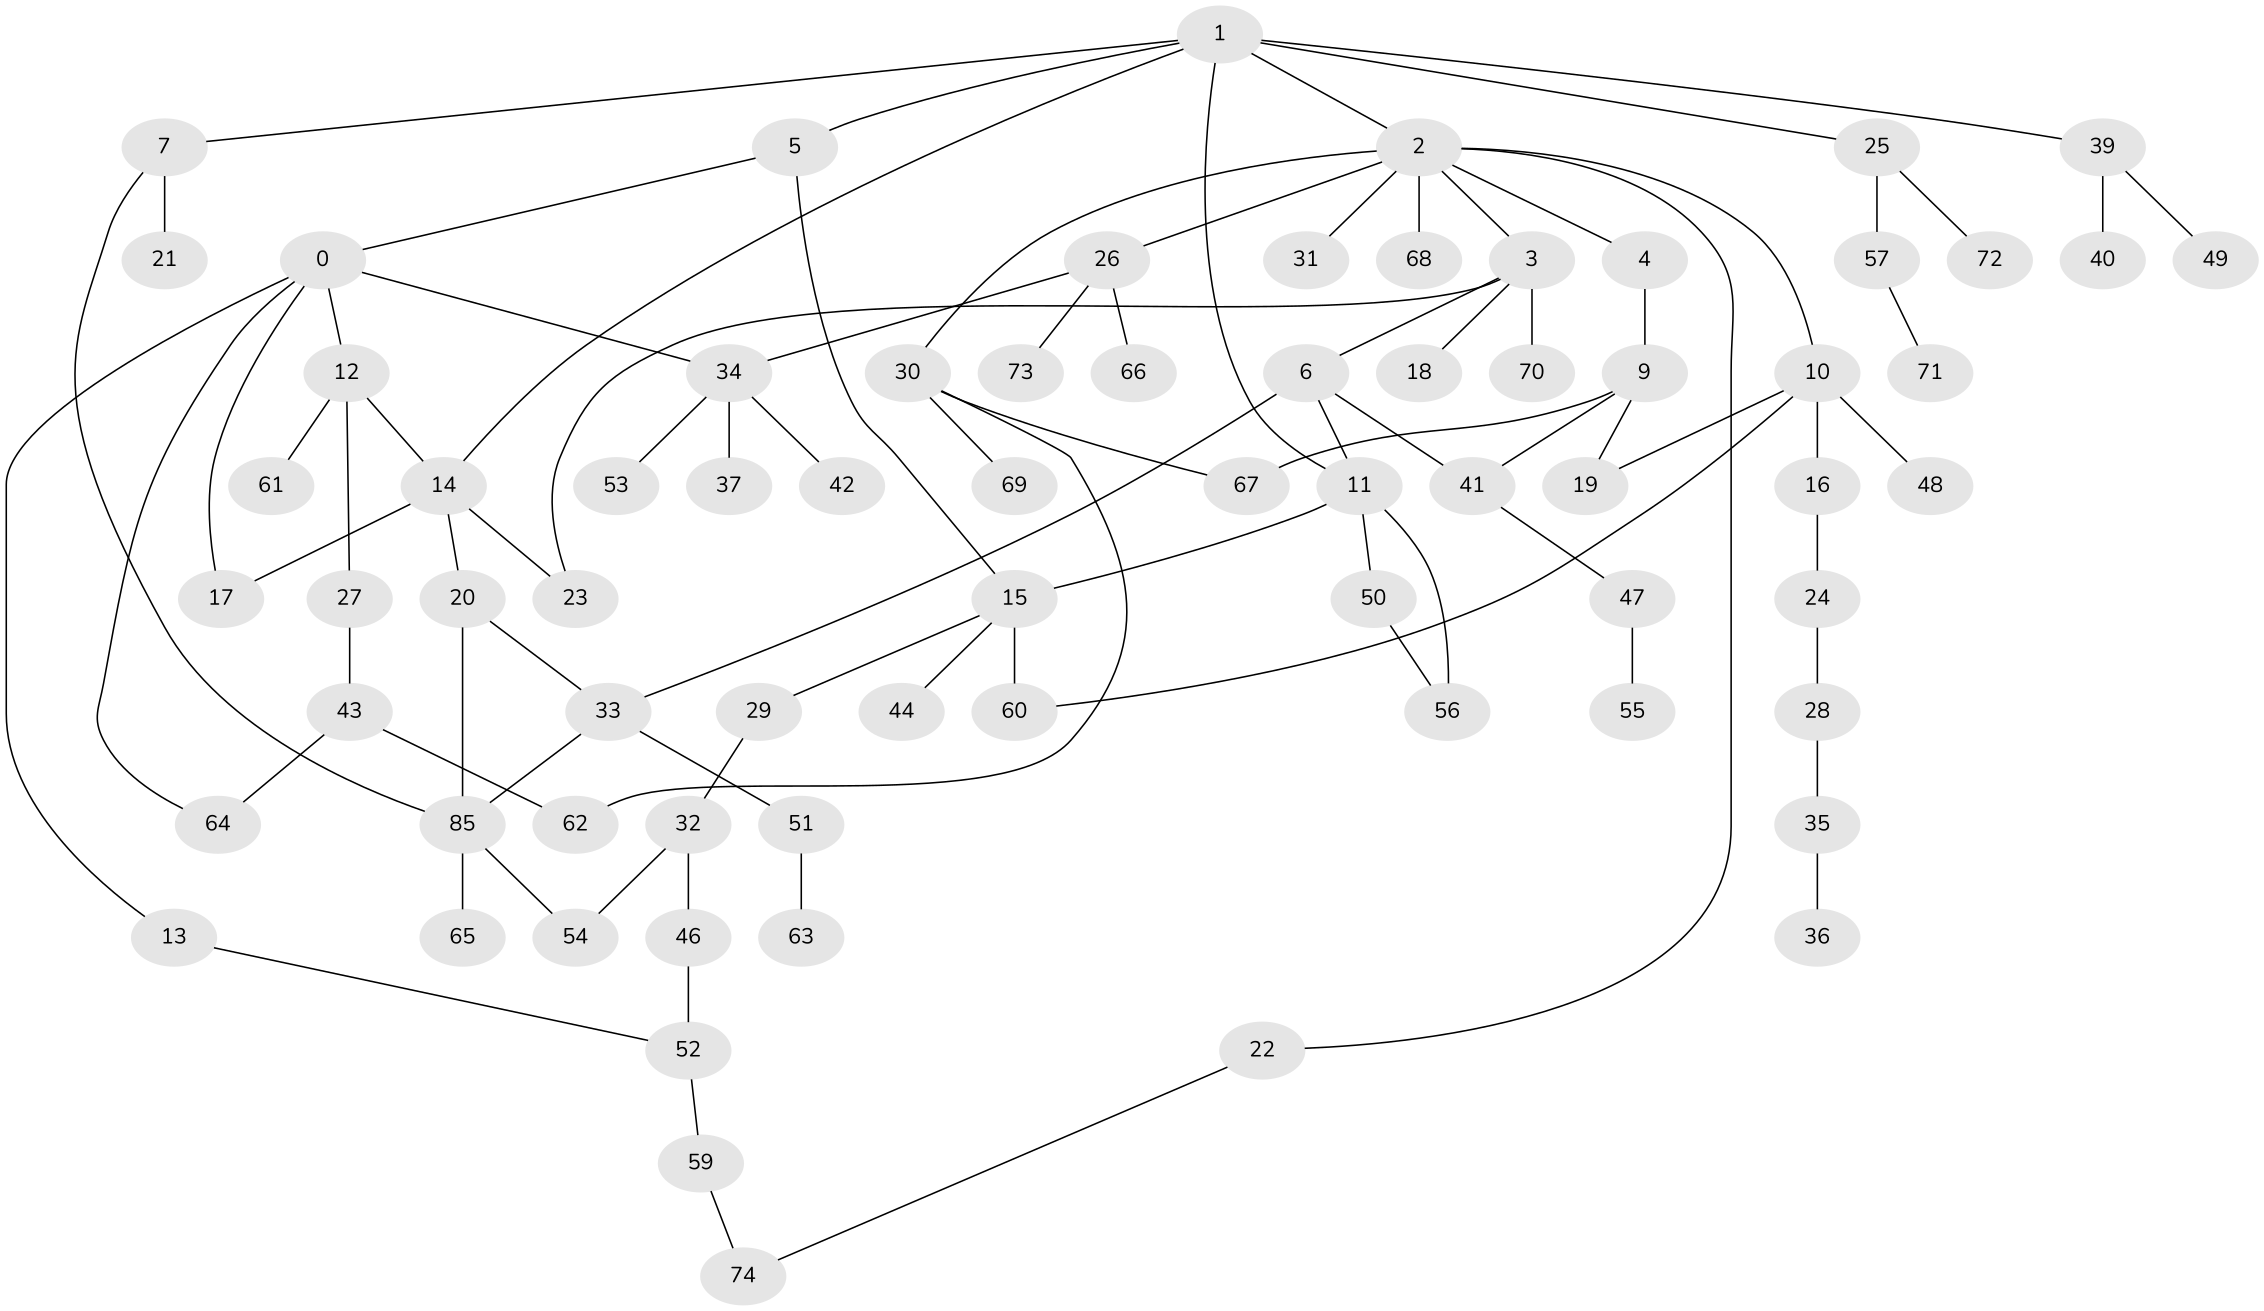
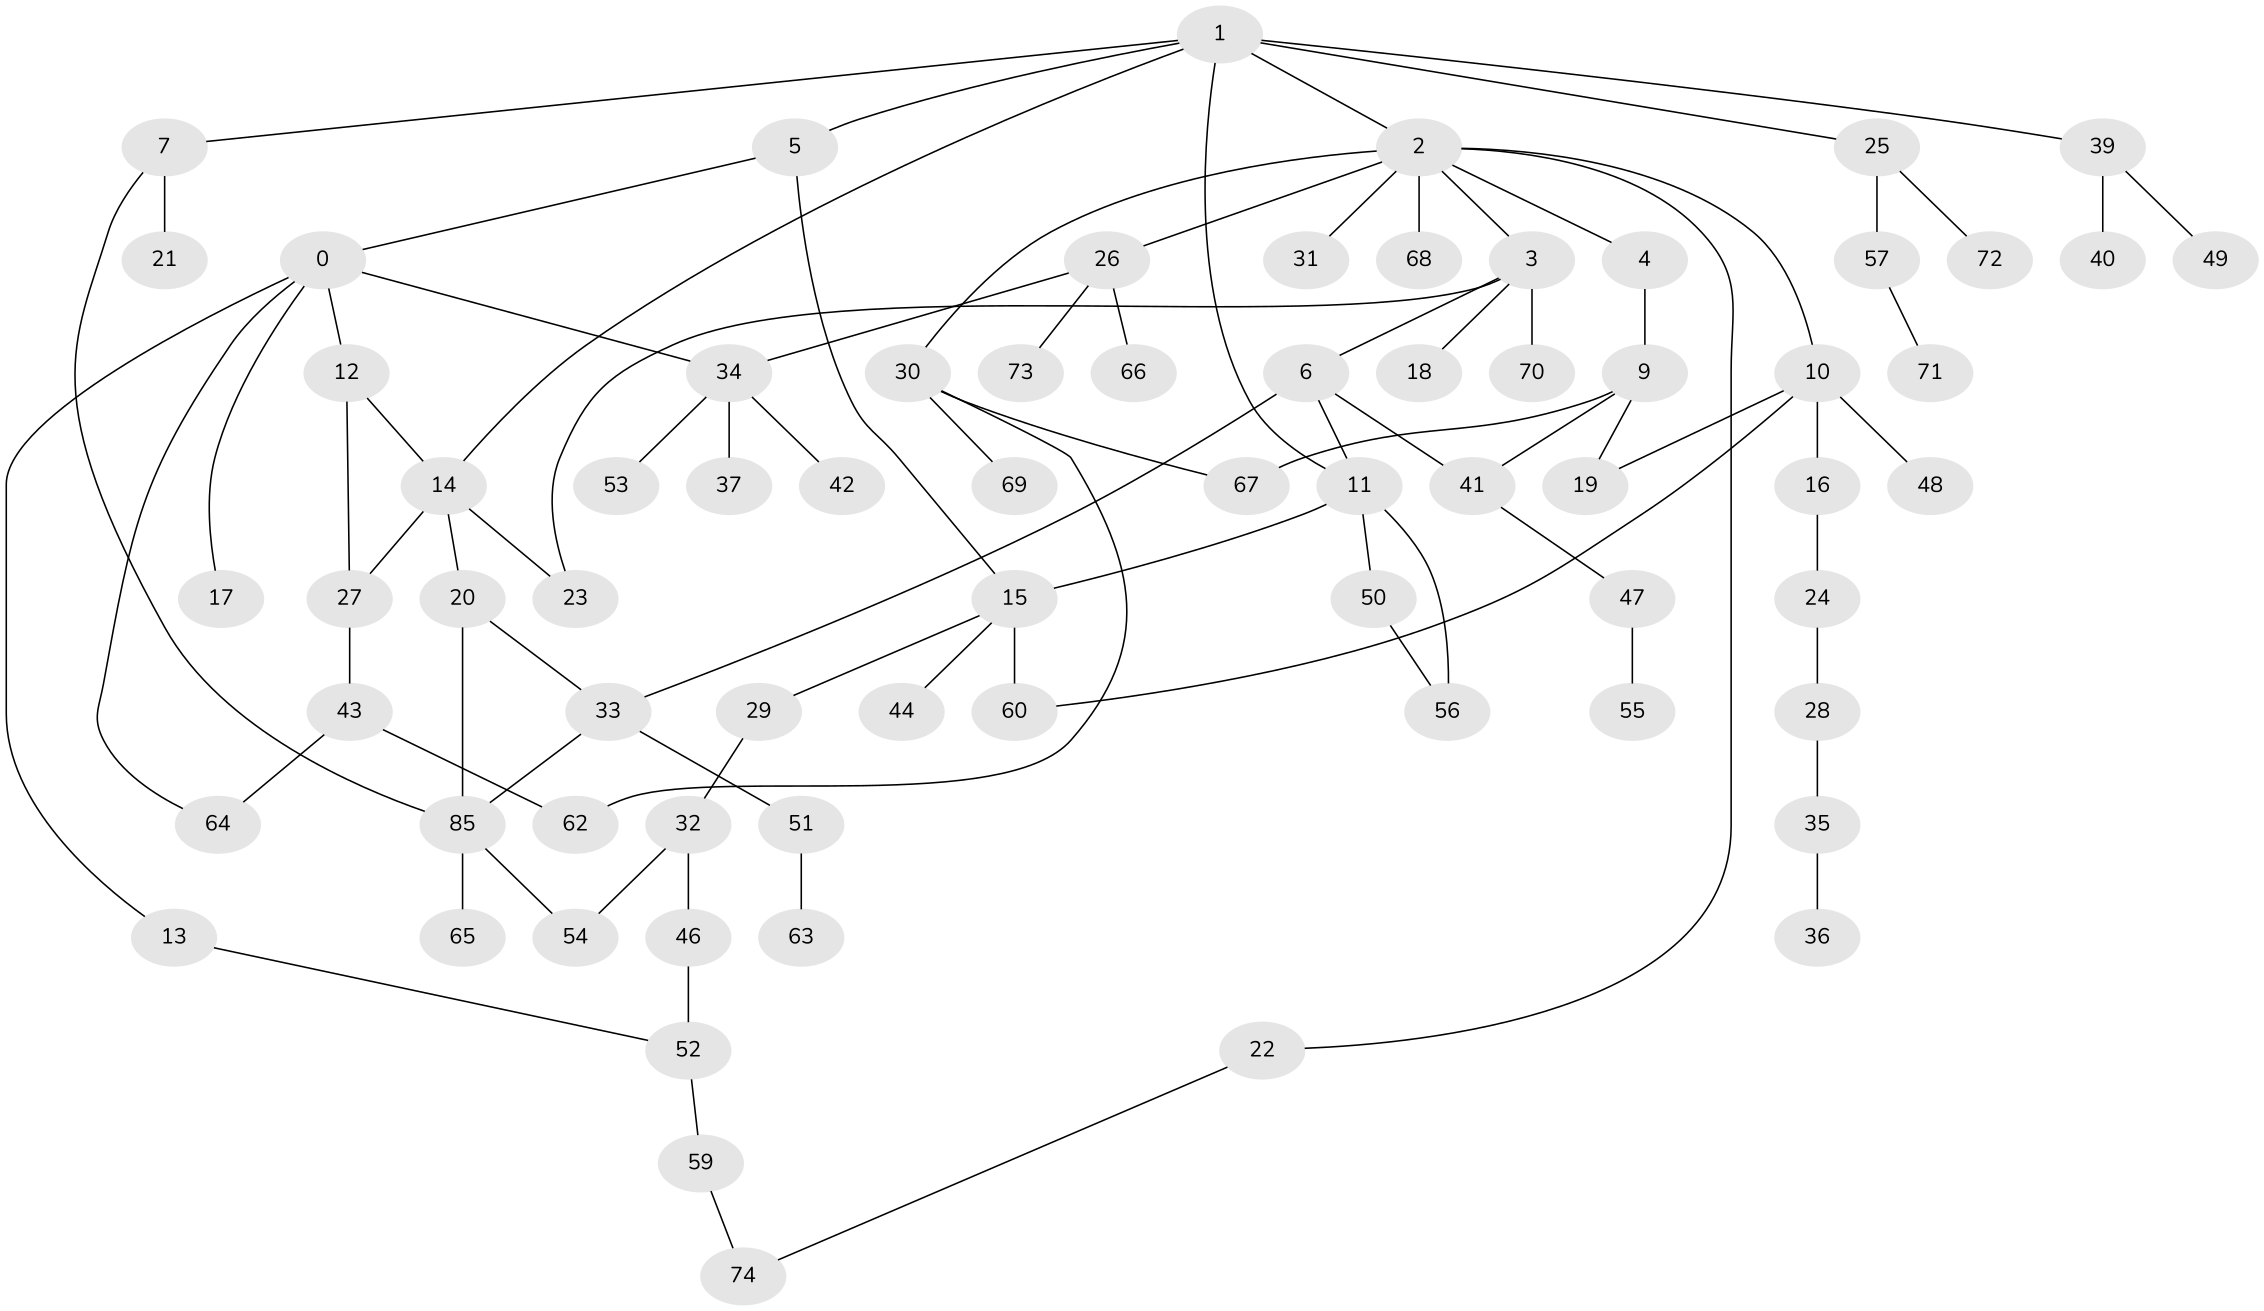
node "61": removed
edge "14" -- "17": now "14" -- "27"
